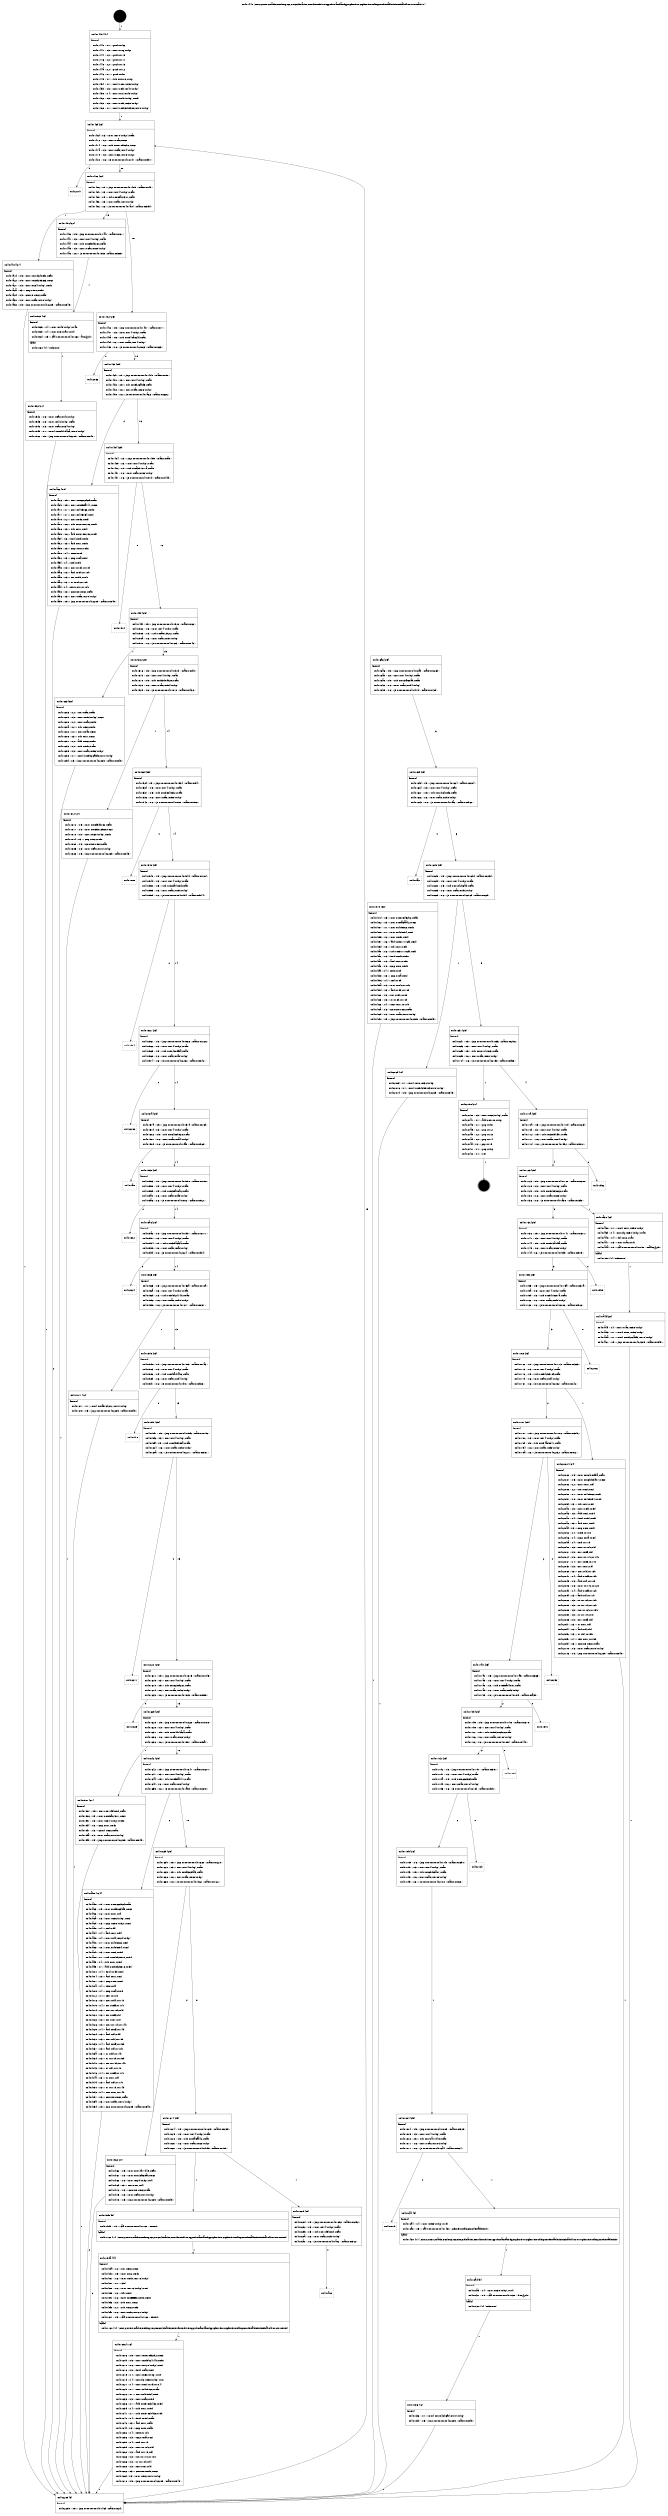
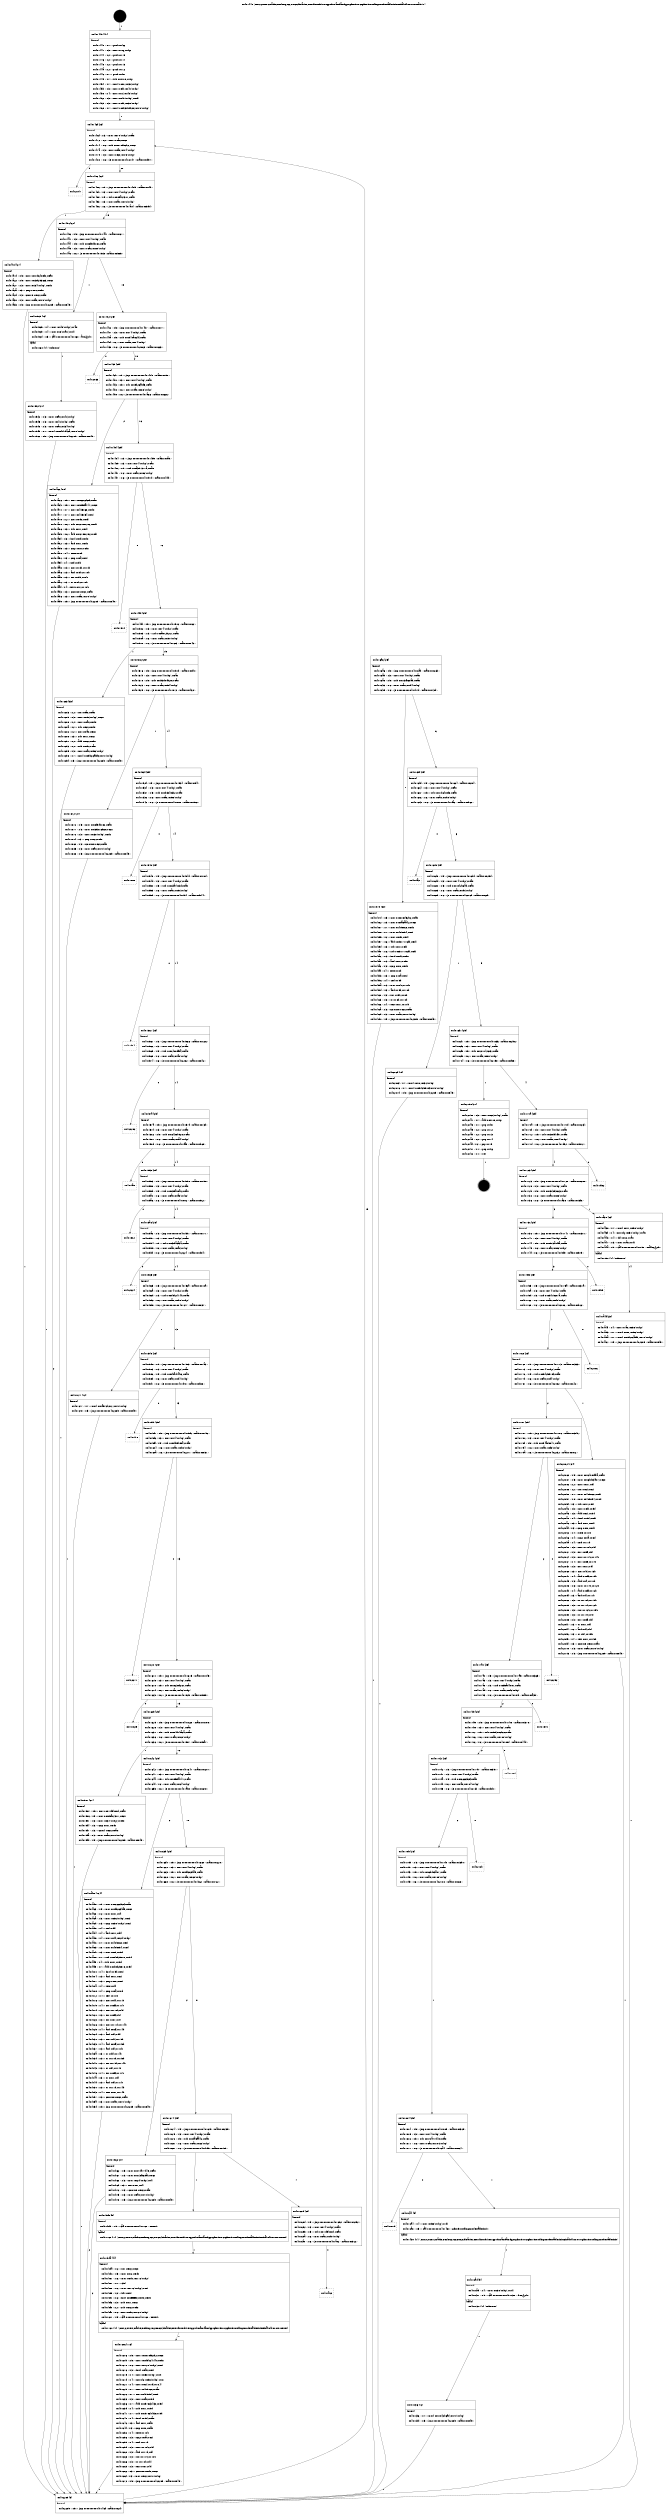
edge "0x401486 [22]" -> "0x4014b2 [25]": now "0x40149c [22]" -> "0x4014b2 [25]"
edge "0x4016a6 [25]" -> "0x401b7d [88]": added, label "1"
edge "0x401a38 [23]" -> "0x401a4f [23]": label " 1" -> " 14"
